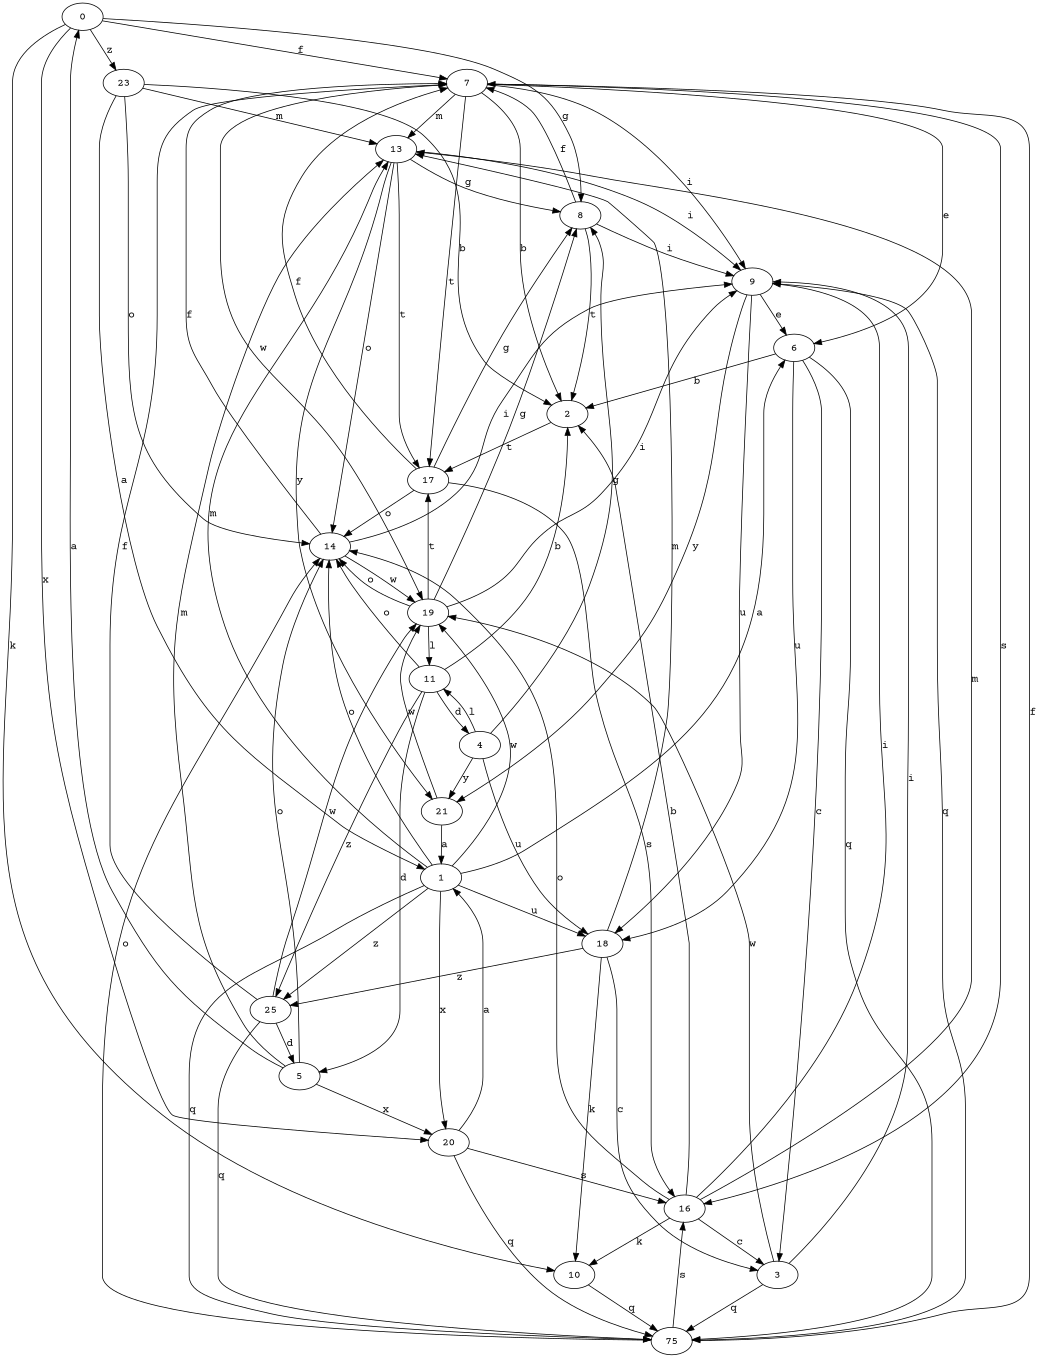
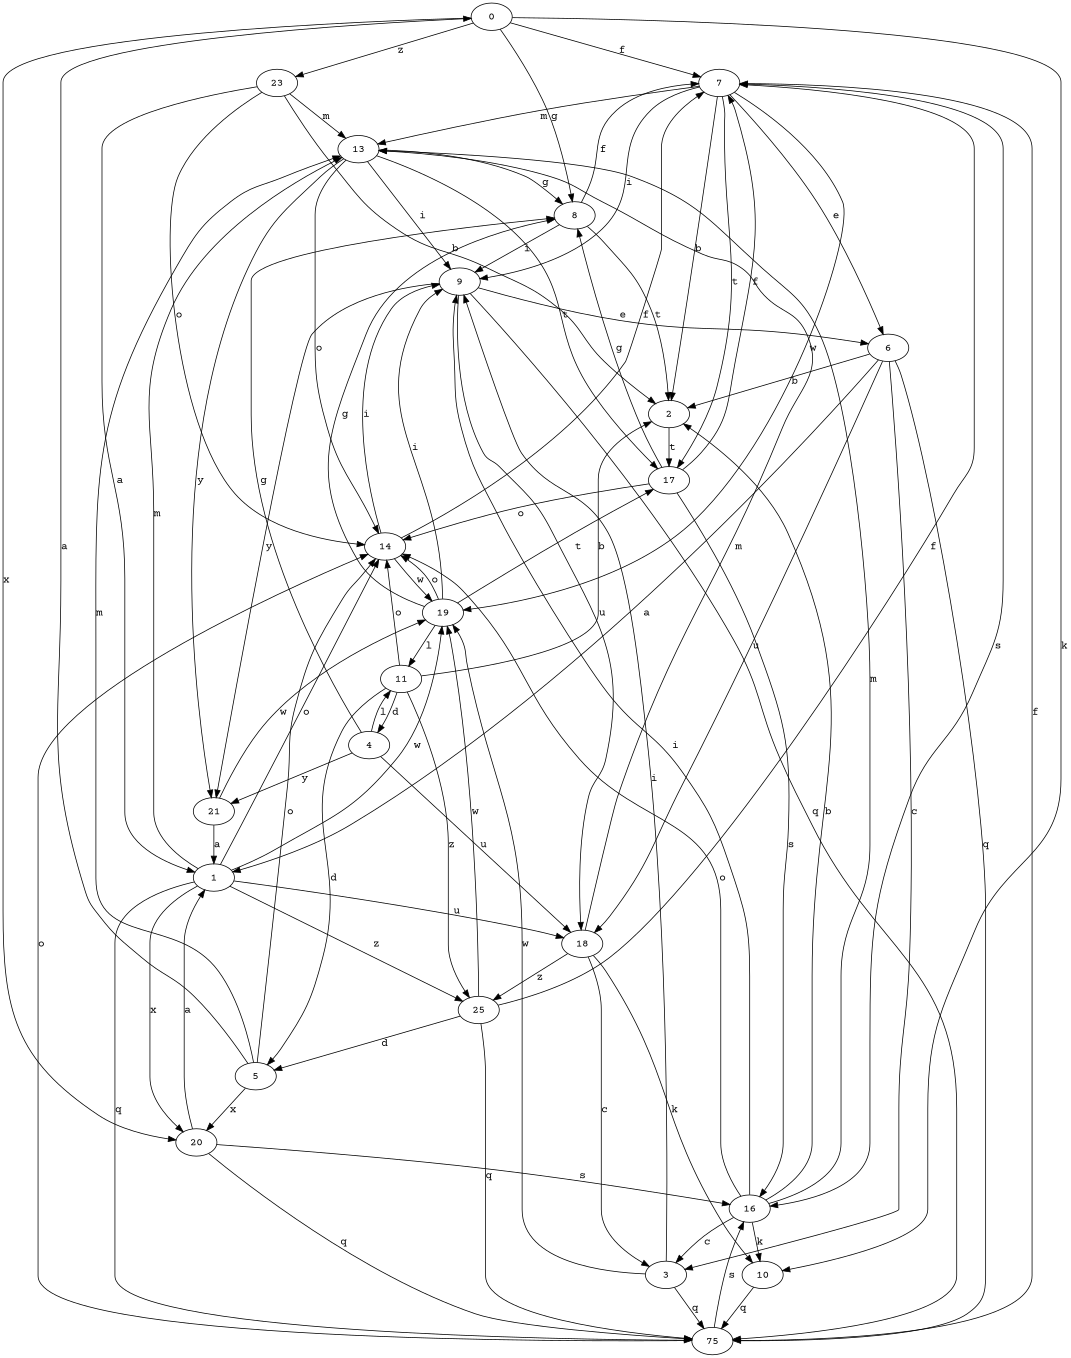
edge "1" -> "6": reversed
